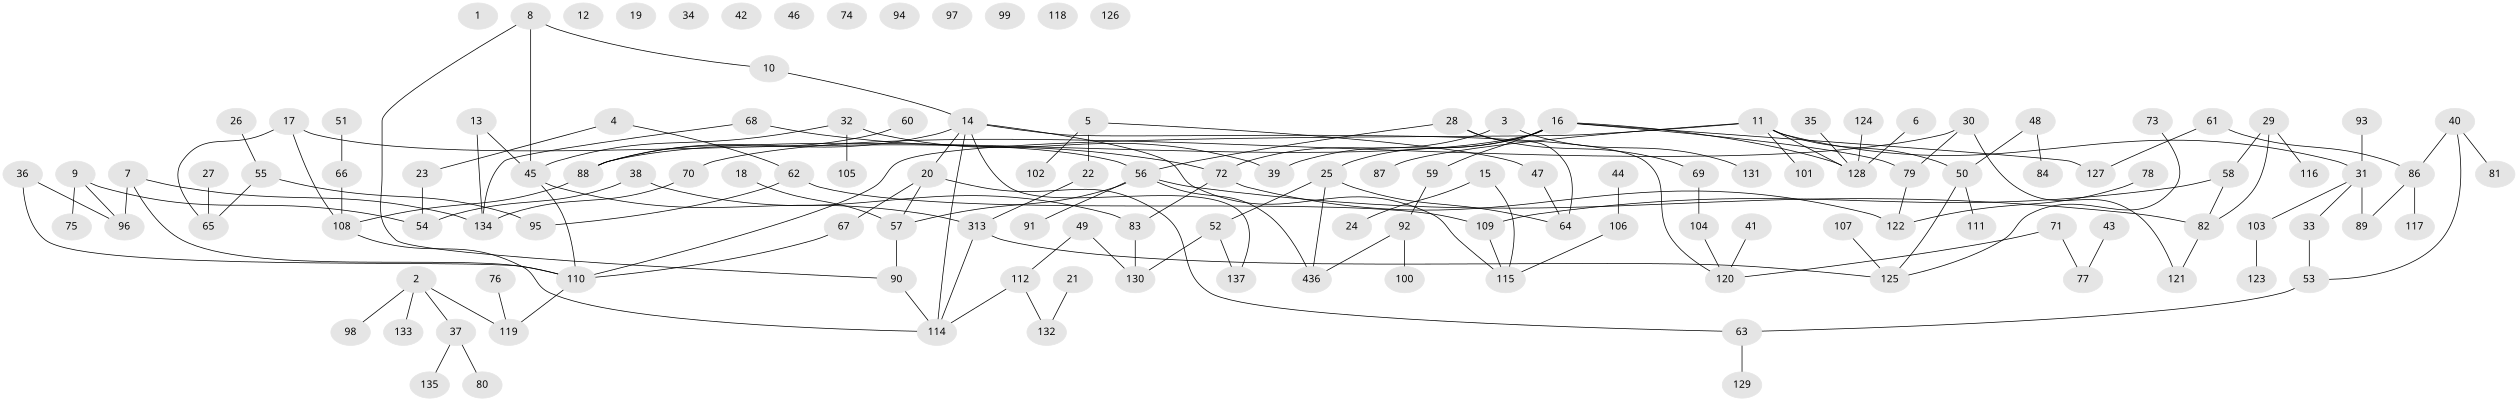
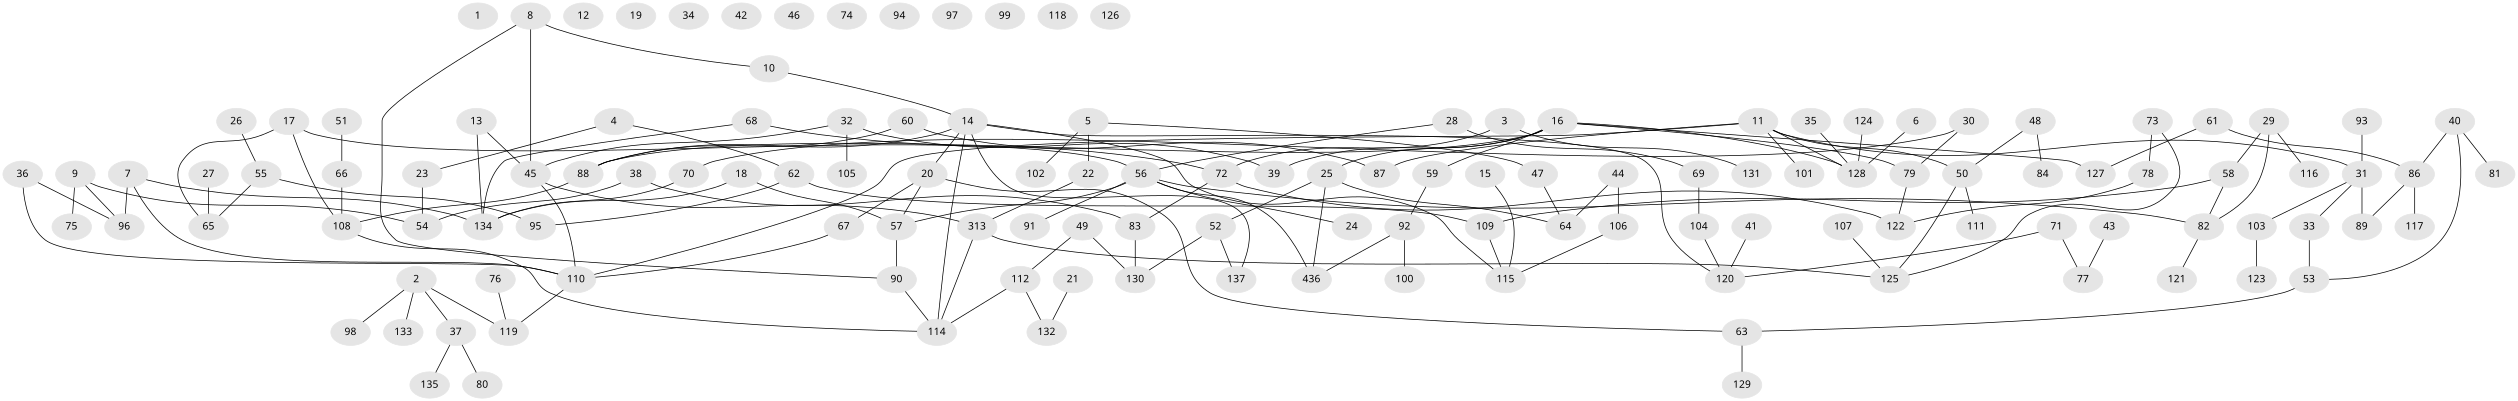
edge "60" -- "87": added
edge "73" -- "78": added
edge "28" -- "64": now "44" -- "64"
edge "15" -- "24": now "56" -- "24"
edge "18" -- "134": added
edge "30" -- "121": removed
